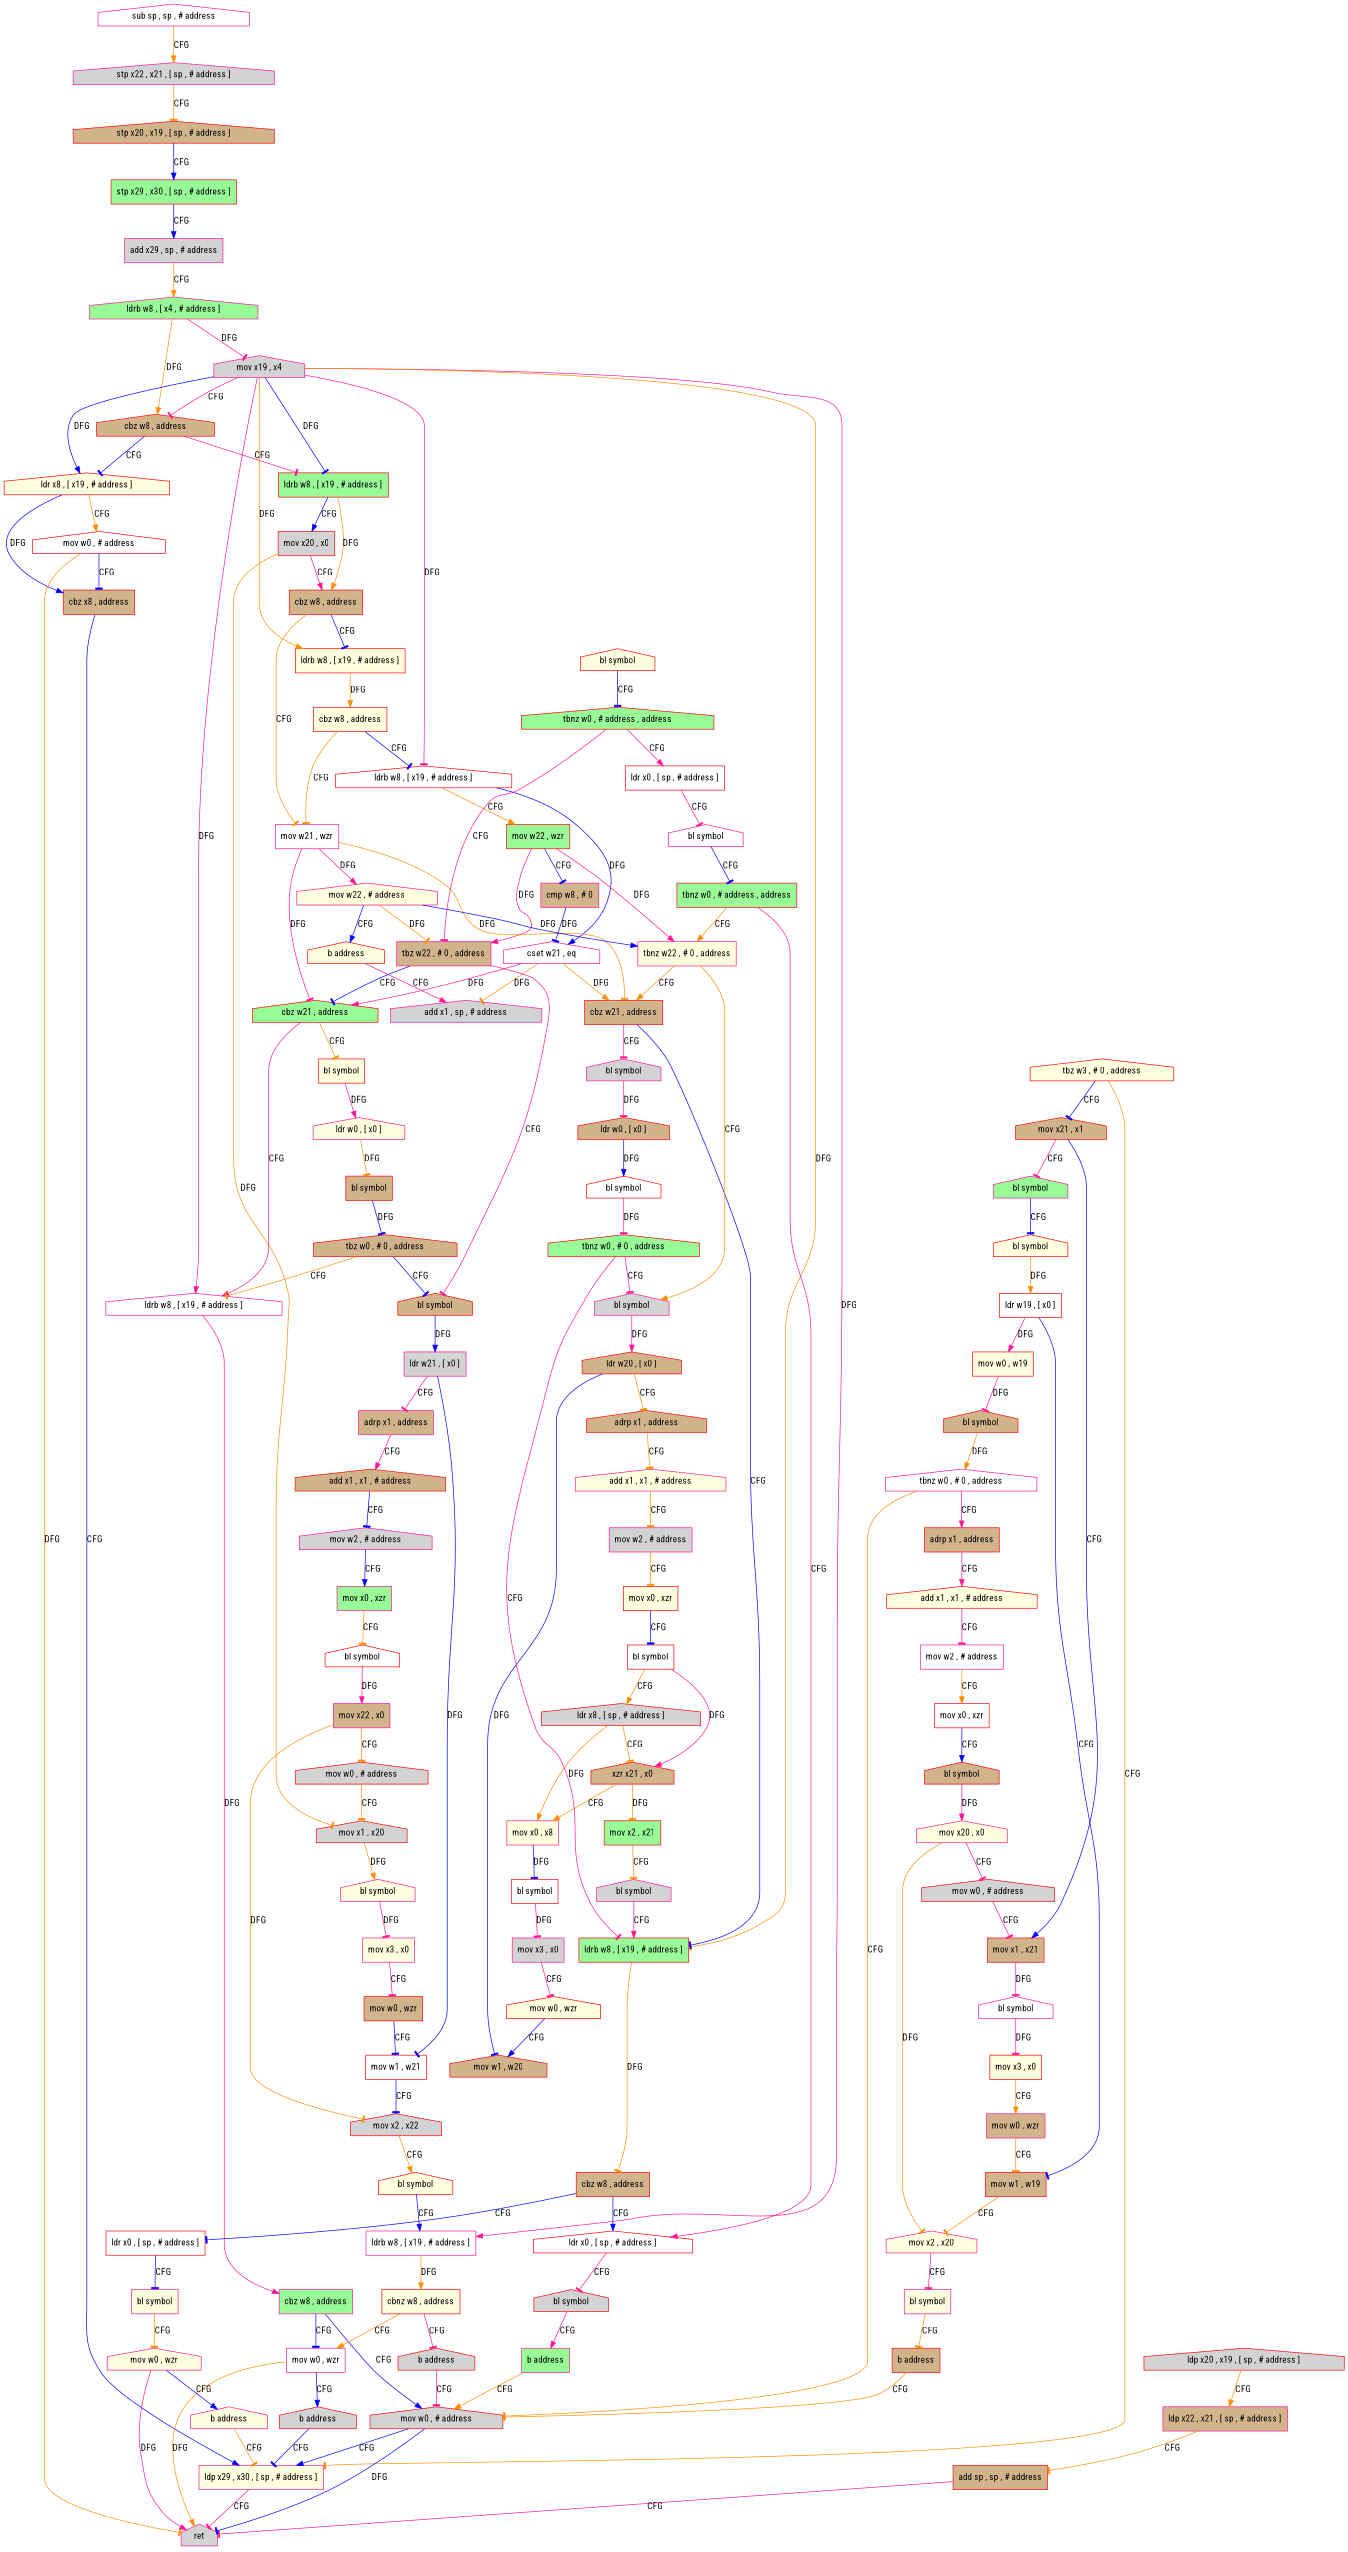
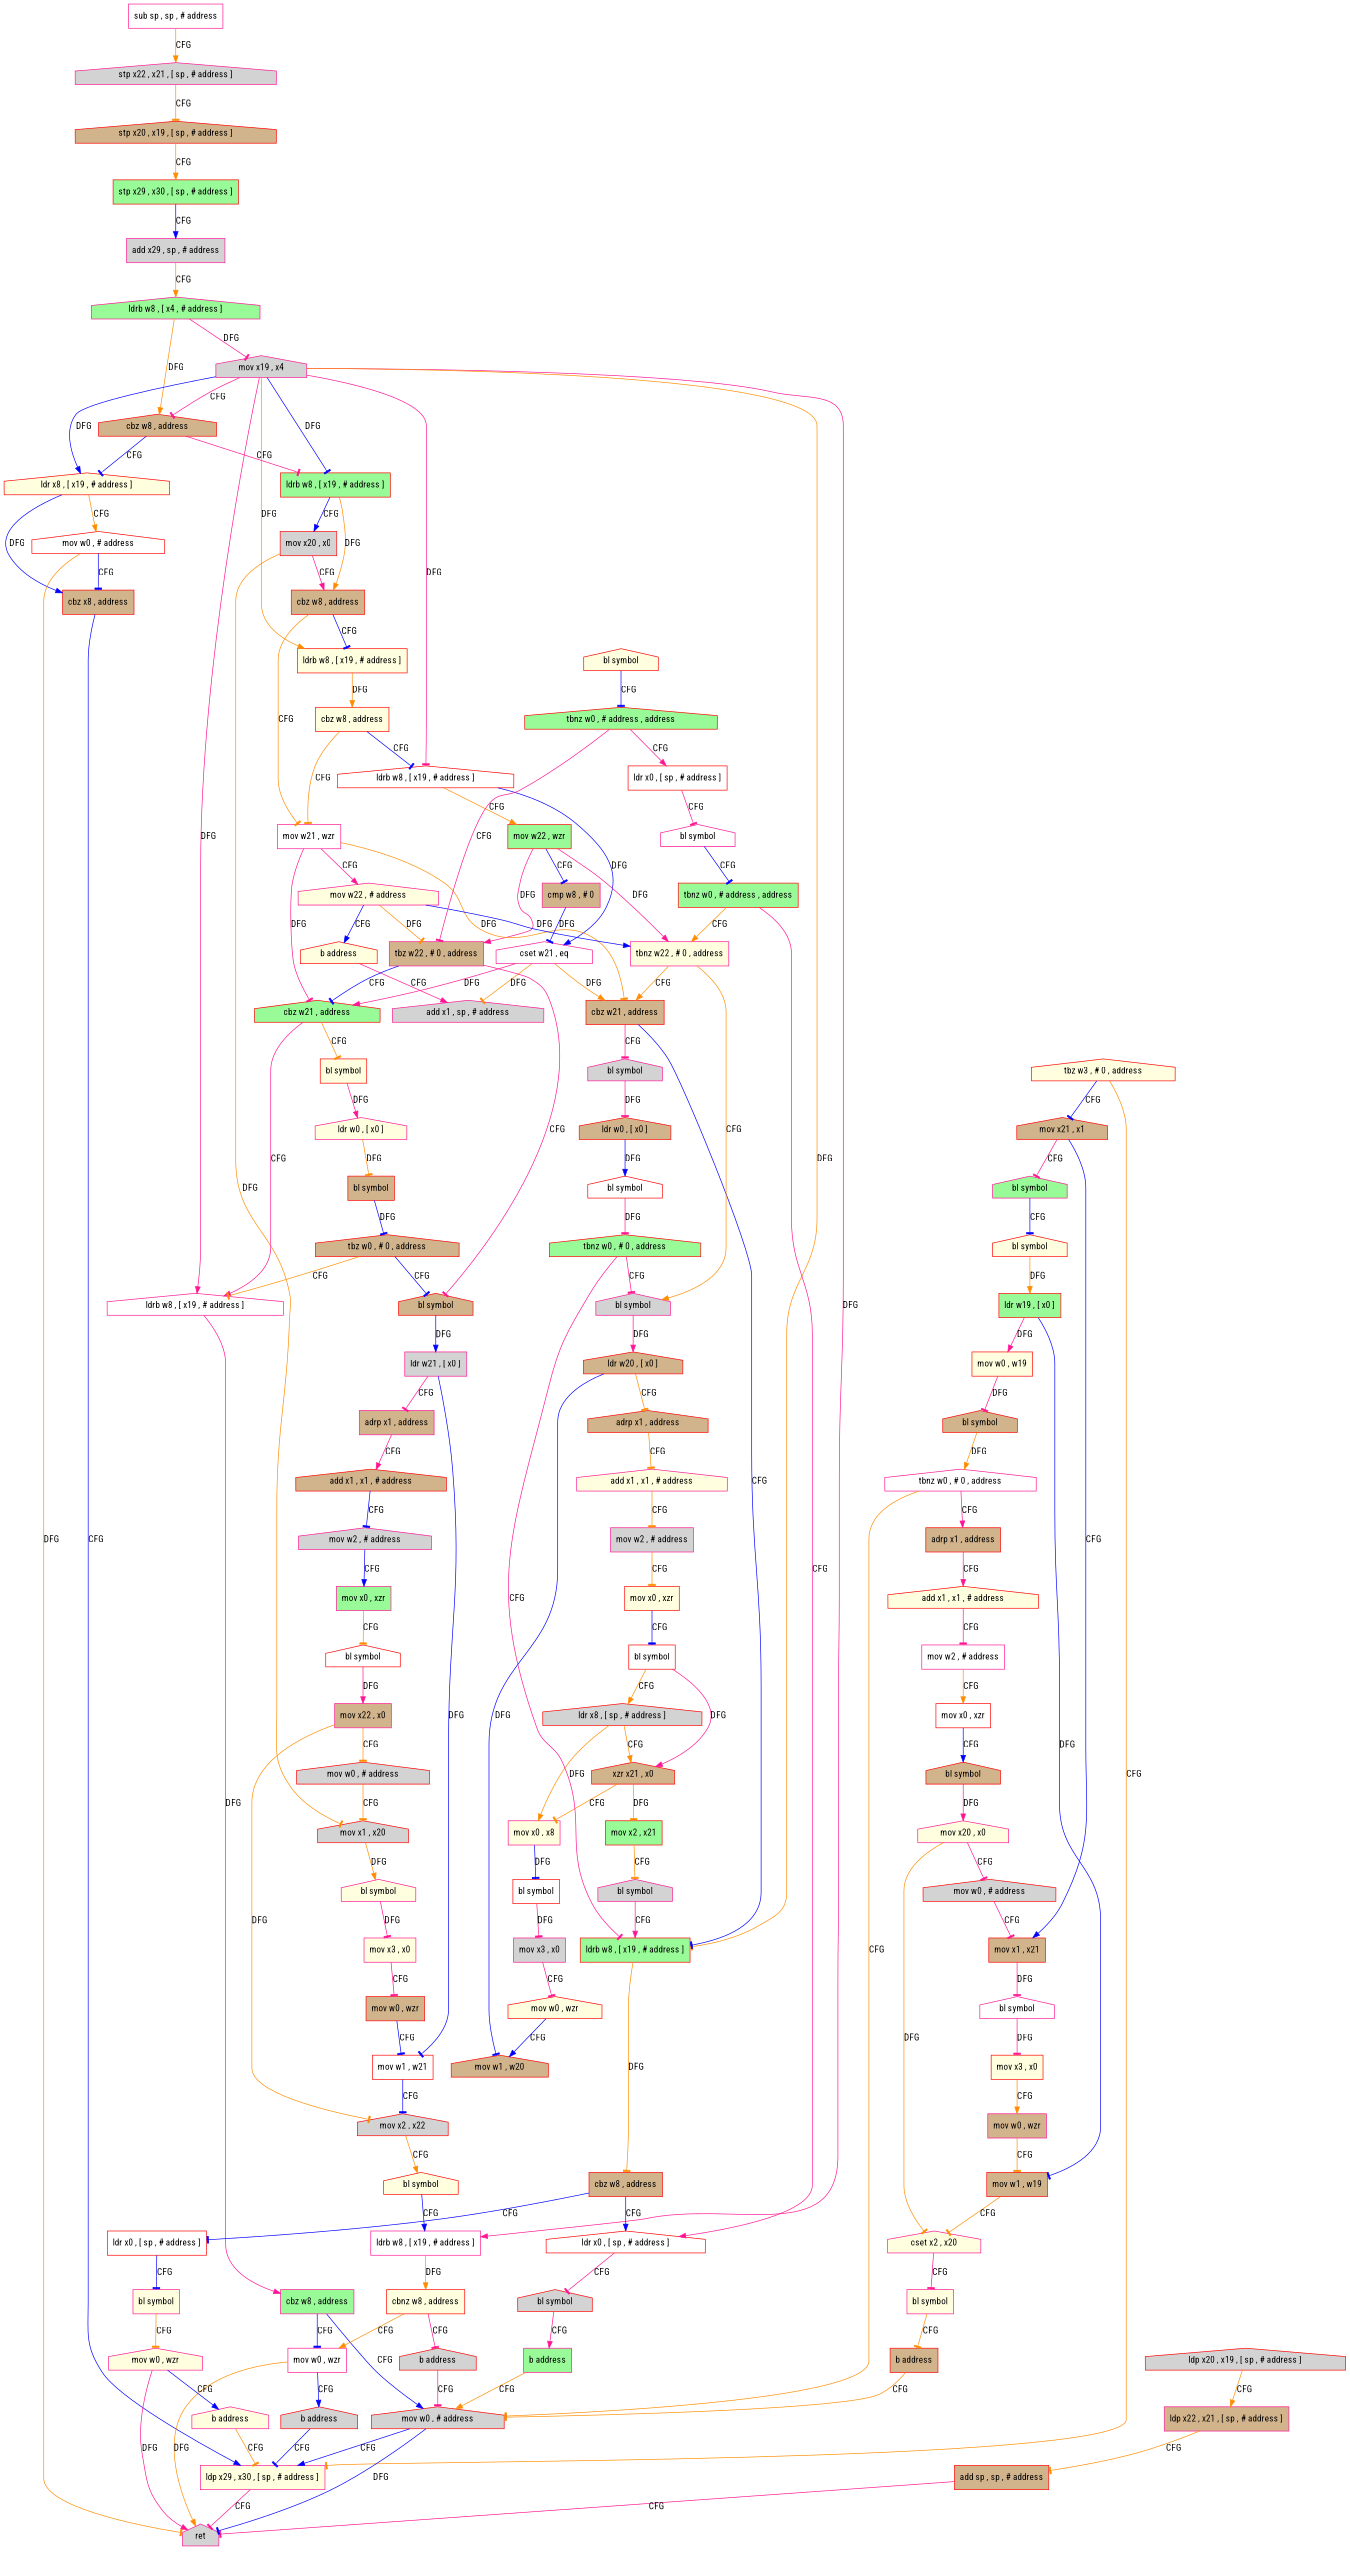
node "sub sp , sp , # address": shape house -> box
edge "stp x20 , x19 , [ sp , # address ]" -> "stp x29 , x30 , [ sp , # address ]": color blue -> darkorange
edge "mov w21 , wzr" -> "mov w22 , # address": label "DFG" -> "CFG"
node "ldr w19 , [ x0 ]": fillcolor white -> palegreen
edge "ldr x8 , [ sp , # address ]" -> "xzr x21 , x0": arrowhead tee -> normal
edge "ldr w19 , [ x0 ]" -> "mov w1 , w19": label "CFG" -> "DFG"
edge "xzr x21 , x0" -> "mov x0 , x8": arrowhead normal -> tee
node "mov x2 , x20": label "mov x2 , x20" -> "cset x2 , x20"
